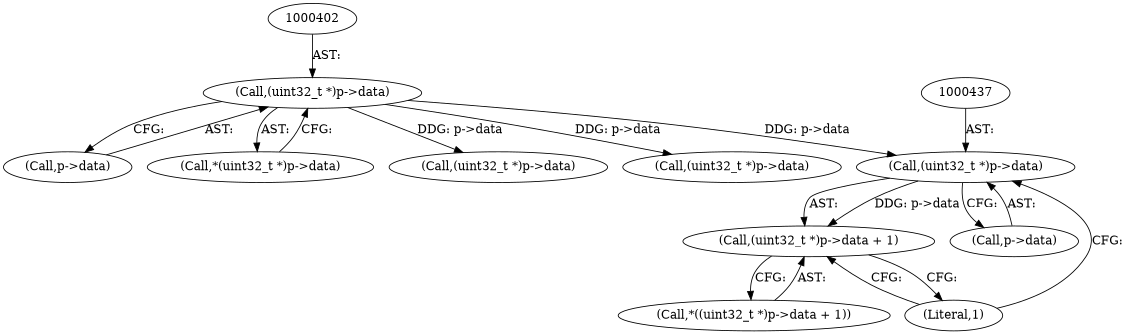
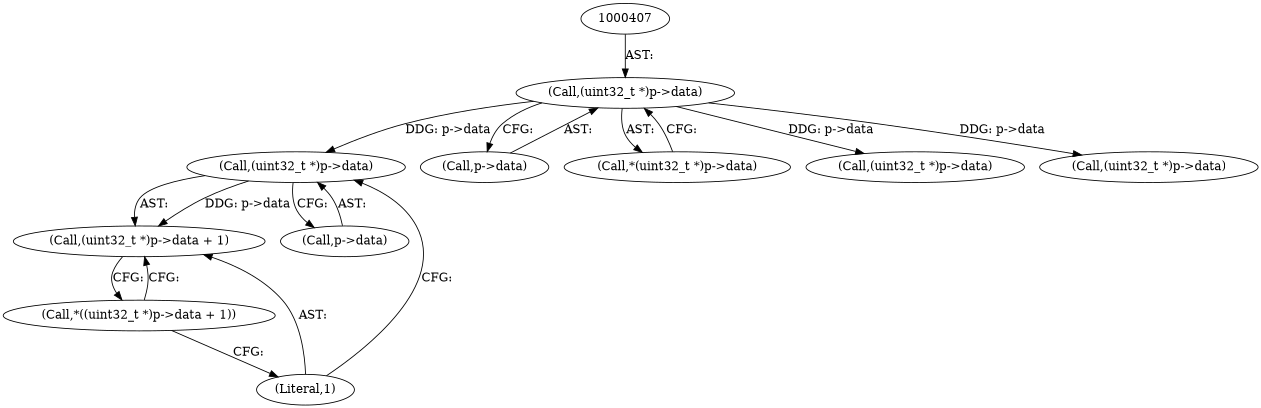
node "1000402": label "1000402" -> "1000407"
node "1000437": removed
edge "(Call,(uint32_t *)p->data + 1)" -> "(Literal,1)": now "(Call,*((uint32_t *)p->data + 1))" -> "(Literal,1)"
edge "(Call,*((uint32_t *)p->data + 1))" -> "(Call,(uint32_t *)p->data + 1)": label "AST: " -> "CFG: "
edge "(Literal,1)" -> "(Call,(uint32_t *)p->data + 1)": label "CFG: " -> "AST: "
